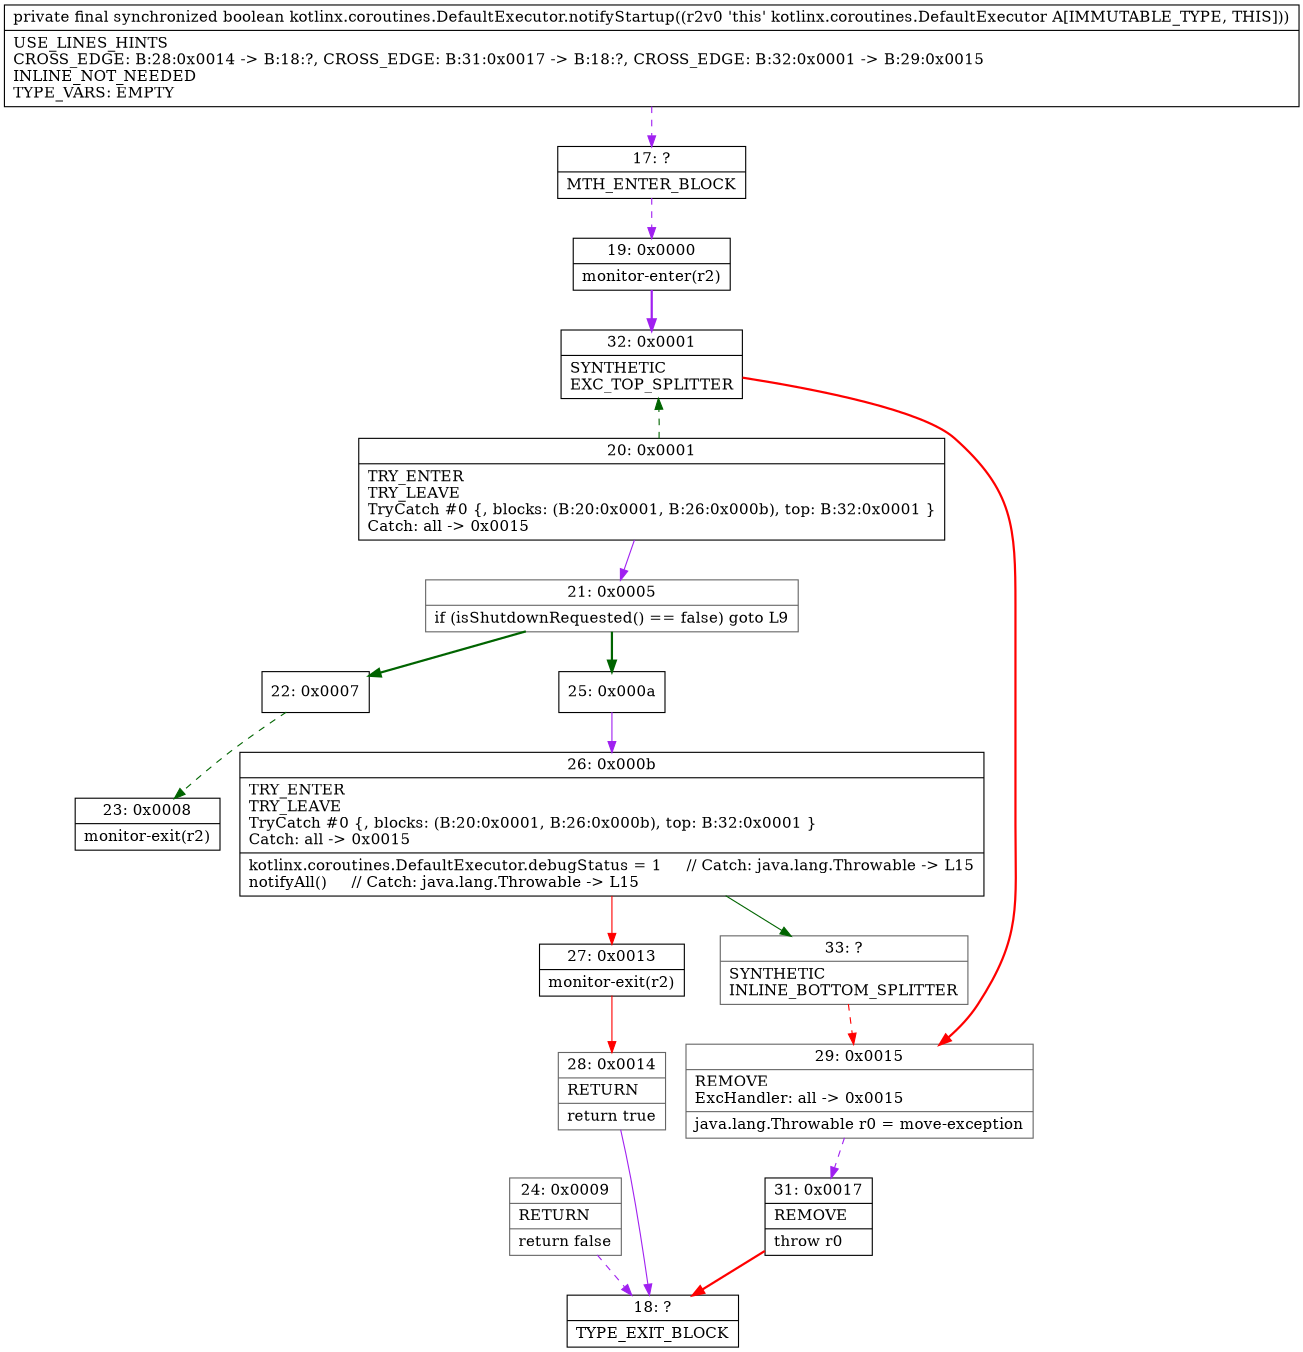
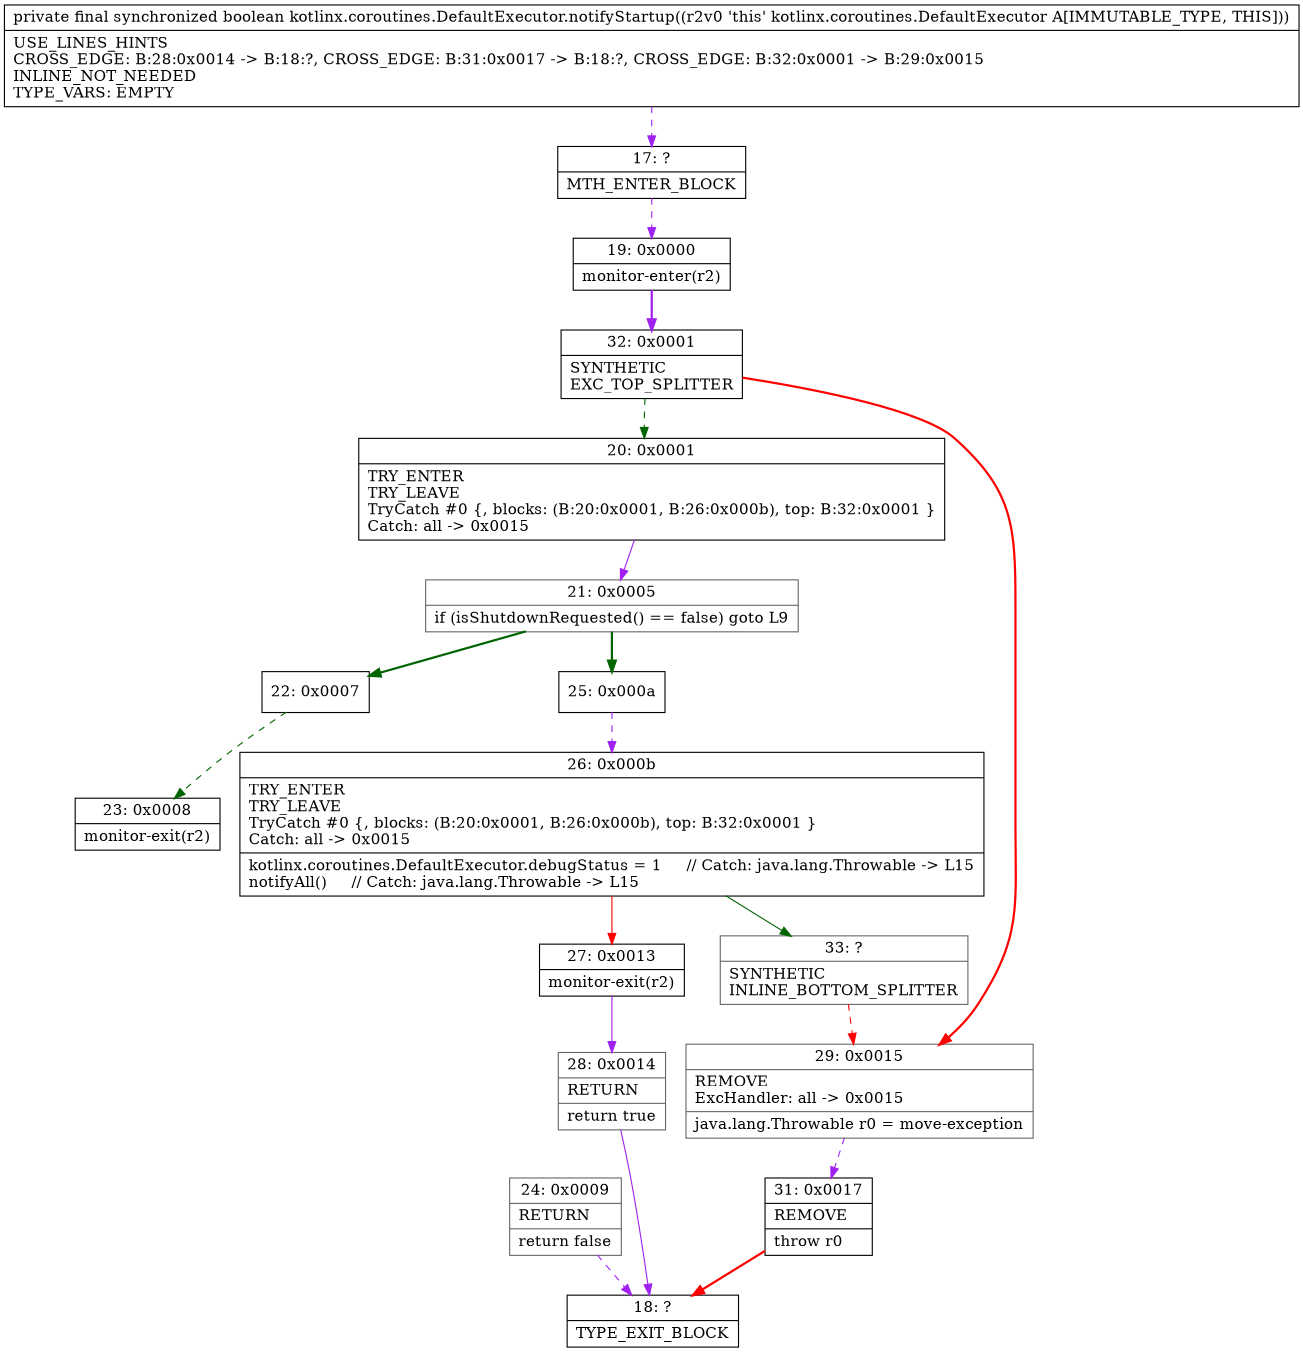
edge "20: 0x0001" -> "32: 0x0001": reversed
edge "25: 0x000a" -> "26: 0x000b": style solid -> dashed
edge "27: 0x0013" -> "28: 0x0014": color red -> purple
